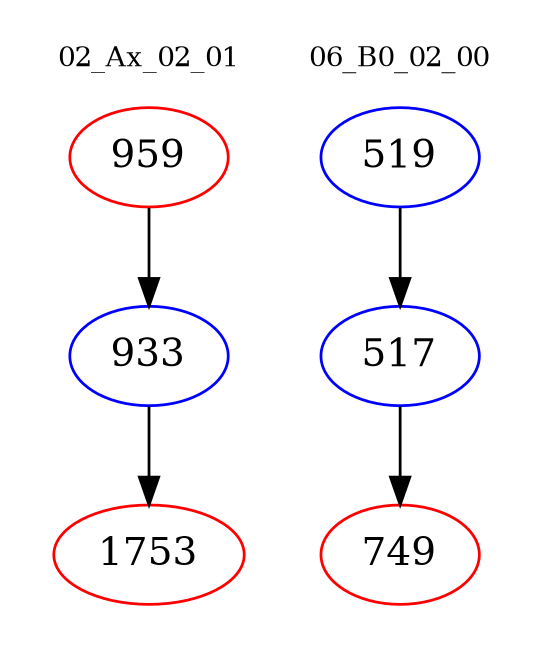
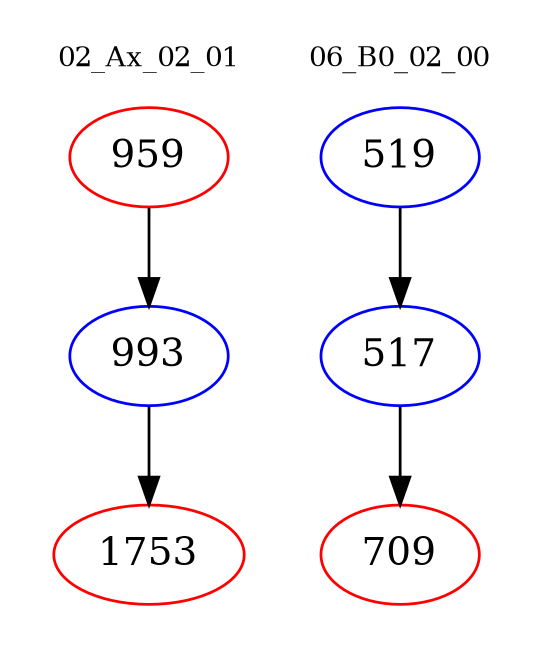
node "933": label "933" -> "993"
node "749": label "749" -> "709"
